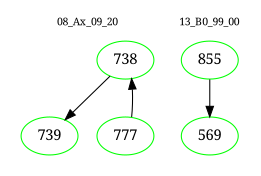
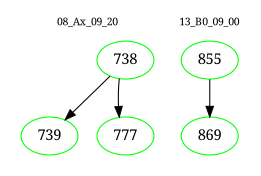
cluster "13_B0_99_00": label "13_B0_99_00" -> "13_B0_09_00"
edge "777" -> "738": reversed
node "569": label "569" -> "869"
